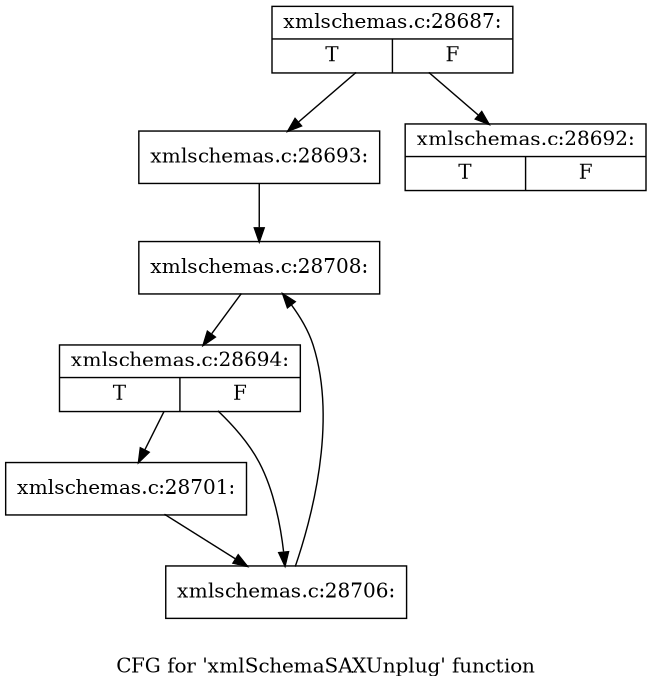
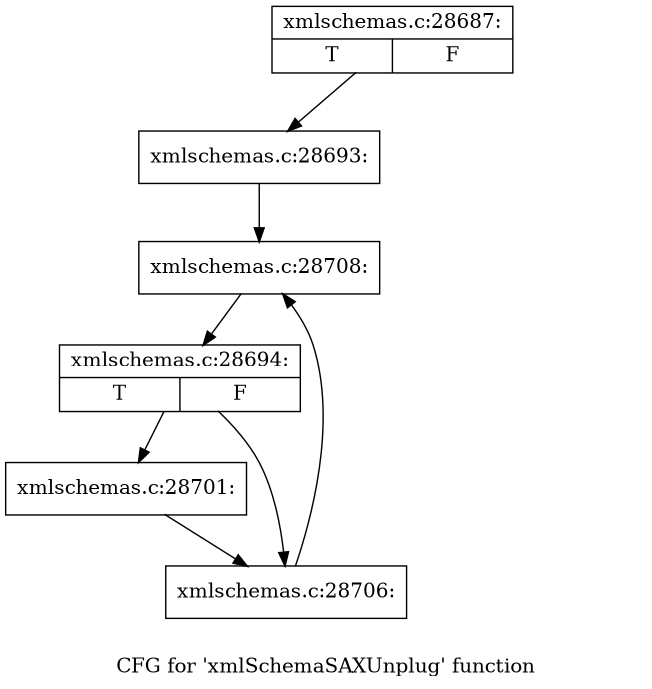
node "xmlschemas.c:28692:": removed
